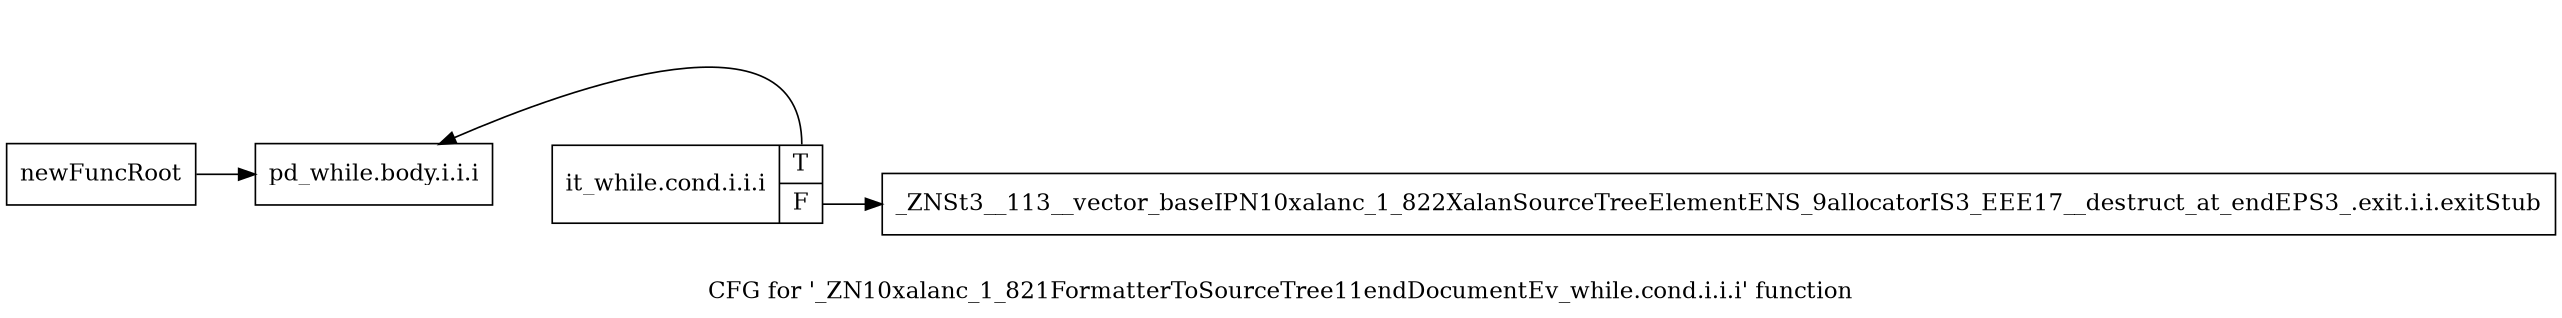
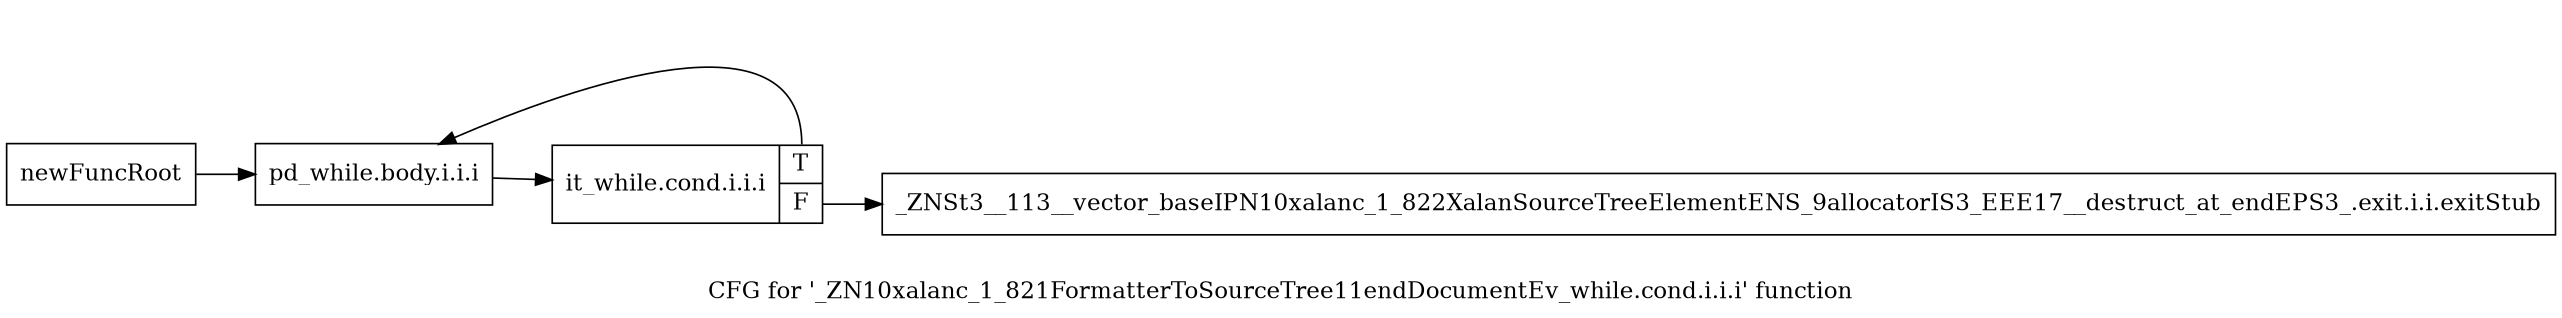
edge "pd_while.body.i.i.i" -> "it_while.cond.i.i.i": added
